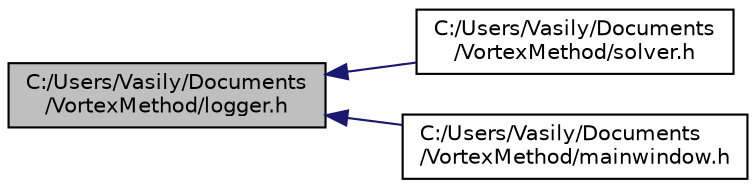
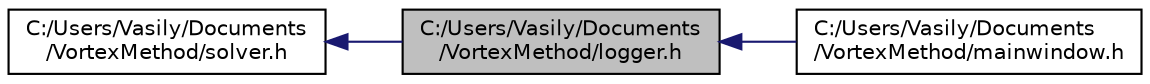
edge "C:/Users/Vasily/Documents /VortexMethod/solver.h" -> "C:/Users/Vasily/Documents /VortexMethod/logger.h": reversed
